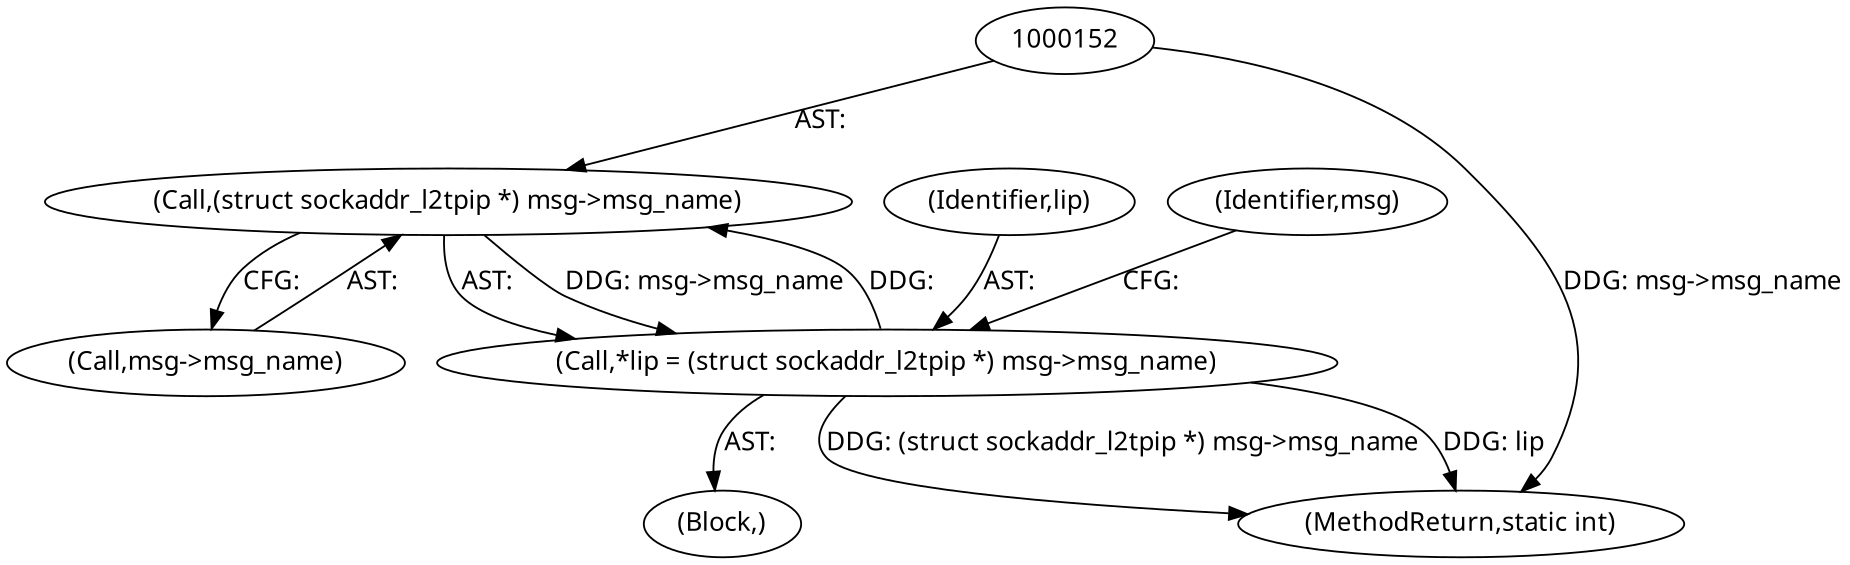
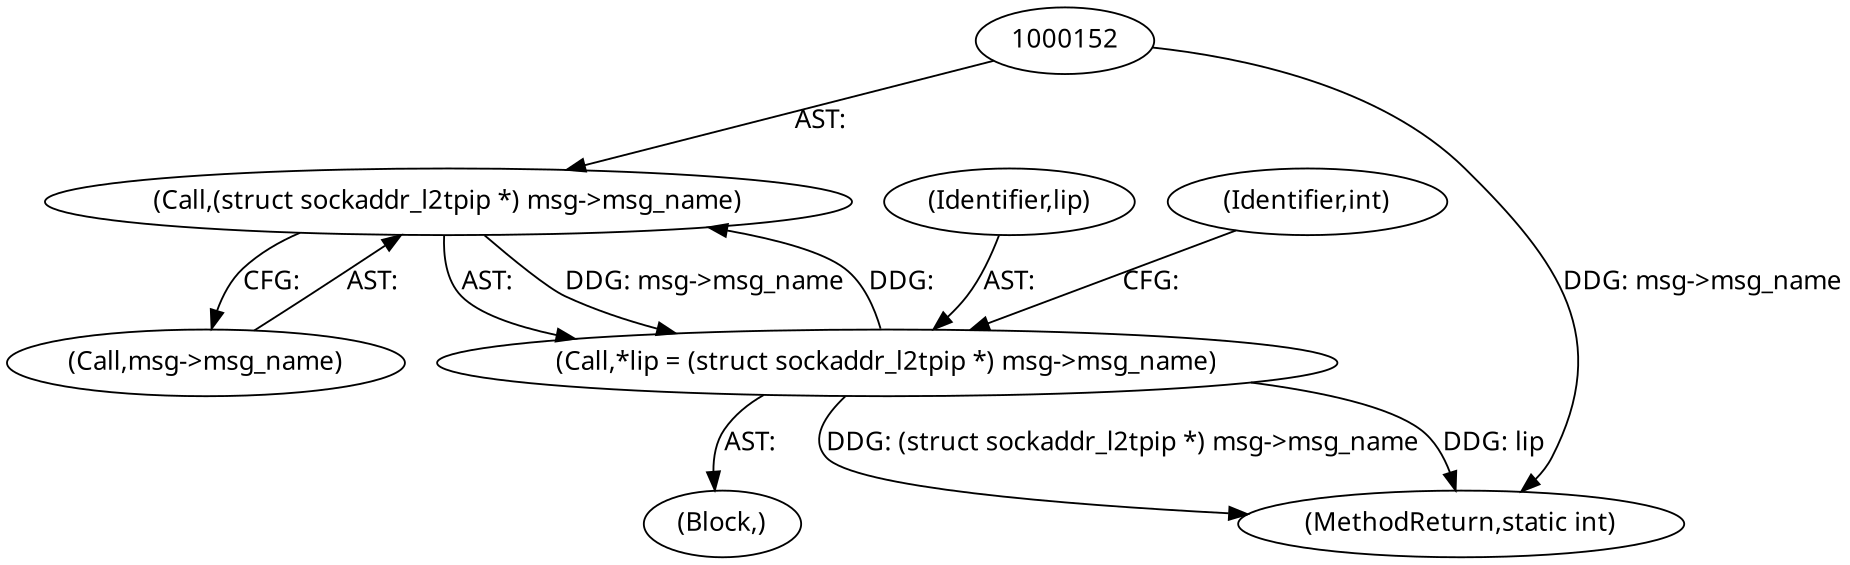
node "(Identifier,msg)": label "(Identifier,msg)" -> "(Identifier,int)"
